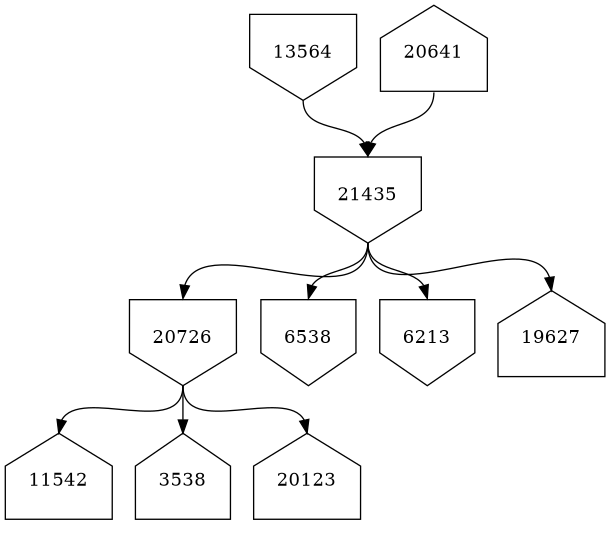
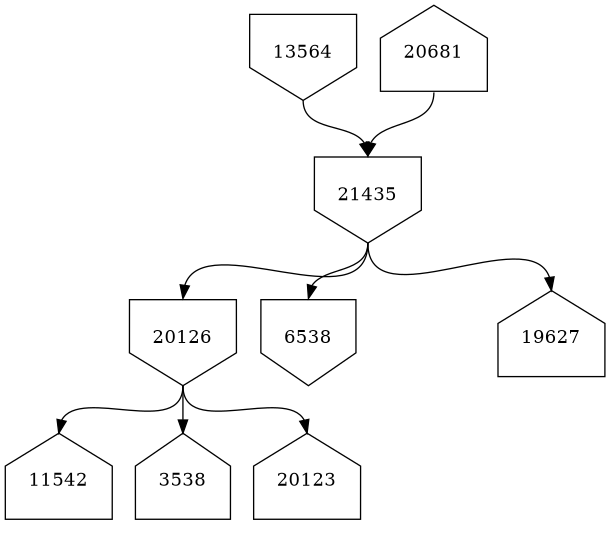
node "20641": label "20641" -> "20681"
node "20726": label "20726" -> "20126"
node "6213": removed
